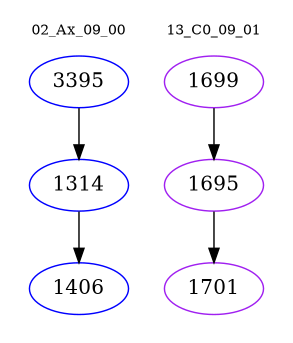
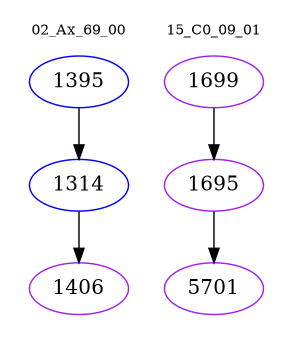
cluster "02_Ax_09_00": label "02_Ax_09_00" -> "02_Ax_69_00"
cluster "13_C0_09_01": label "13_C0_09_01" -> "15_C0_09_01"
node "3395": label "3395" -> "1395"
node "1406": color blue -> purple
node "1701": label "1701" -> "5701"
